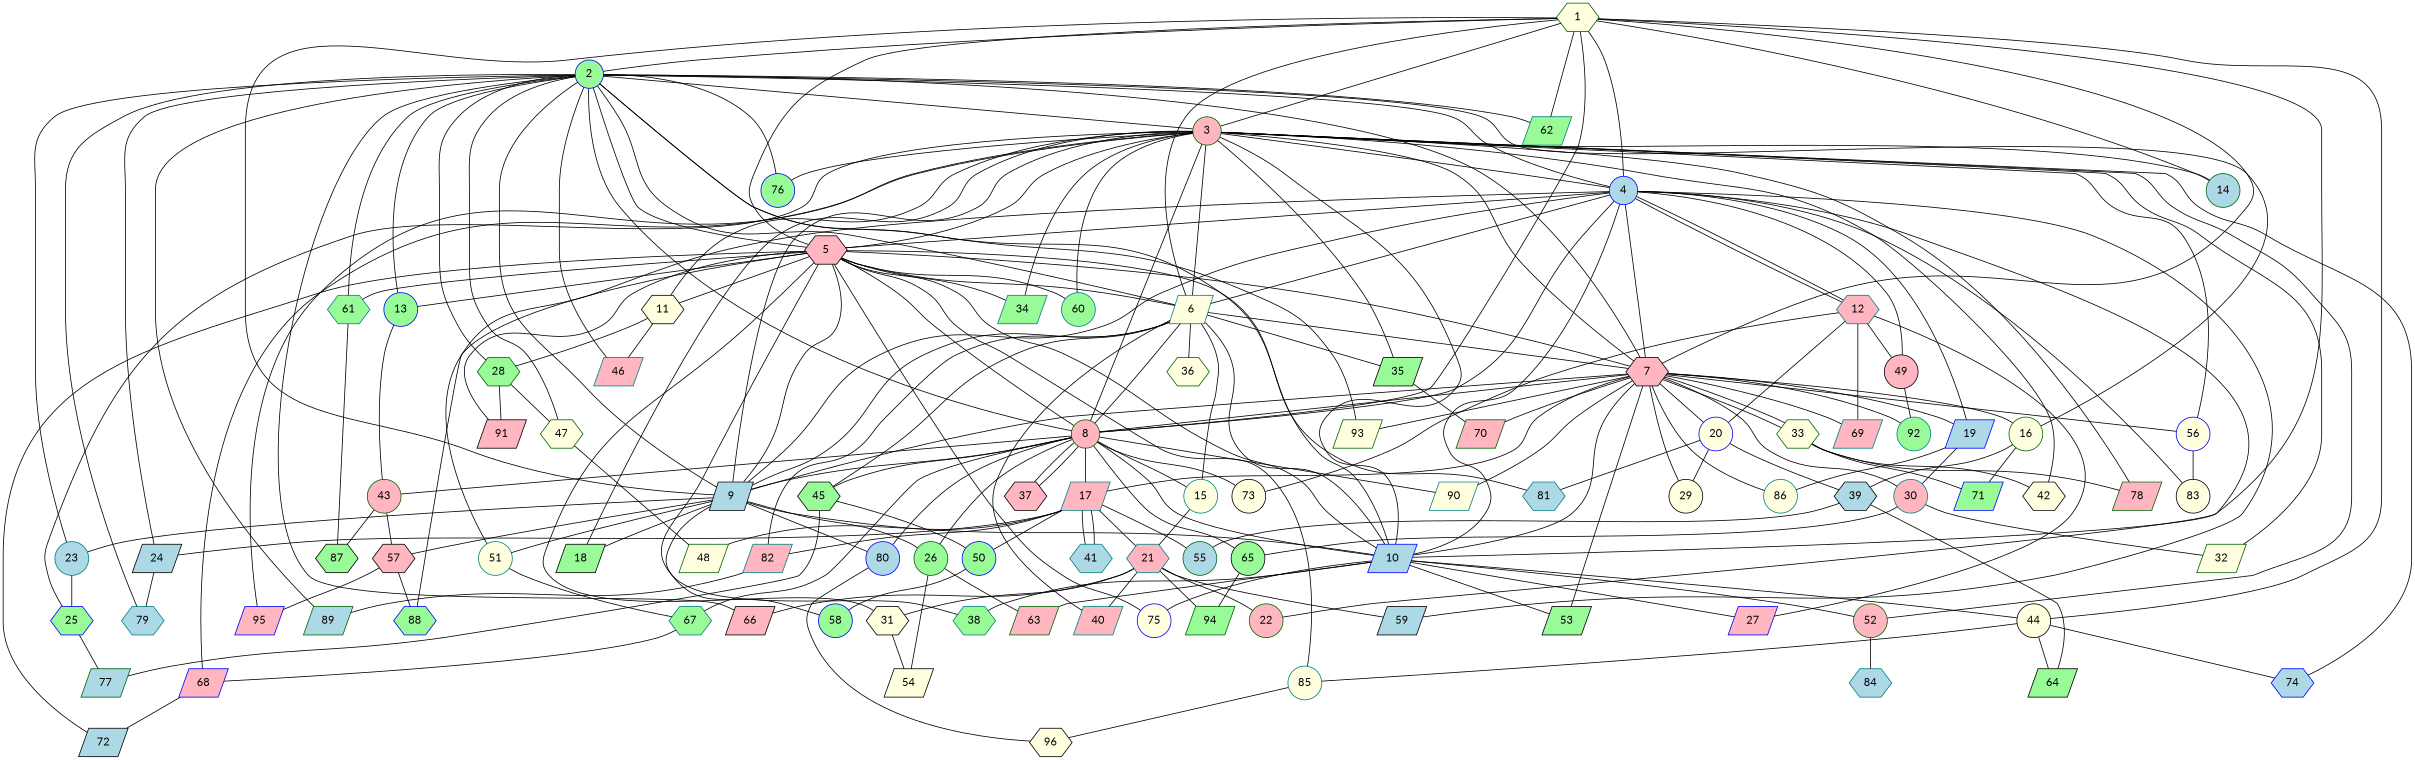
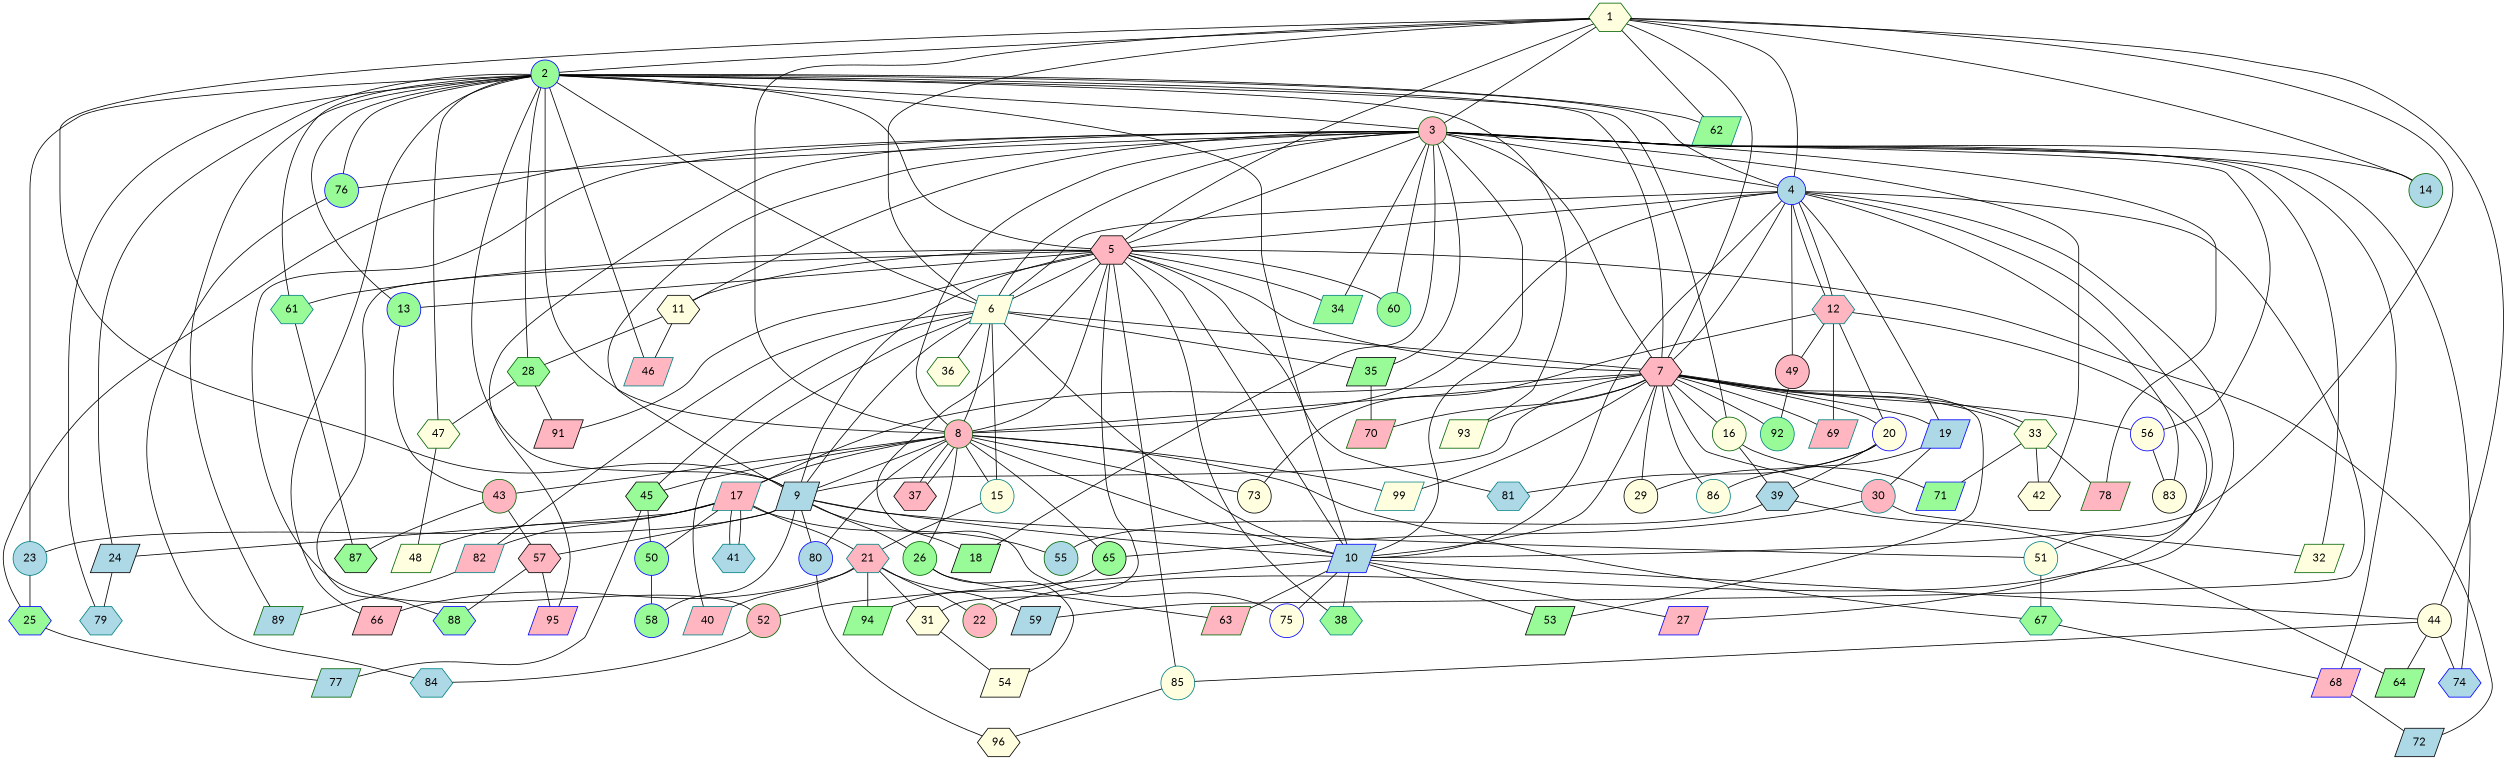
edge "4" -- "9": removed
edge "76" -- "84": added
node "90": label "90" -> "99"
